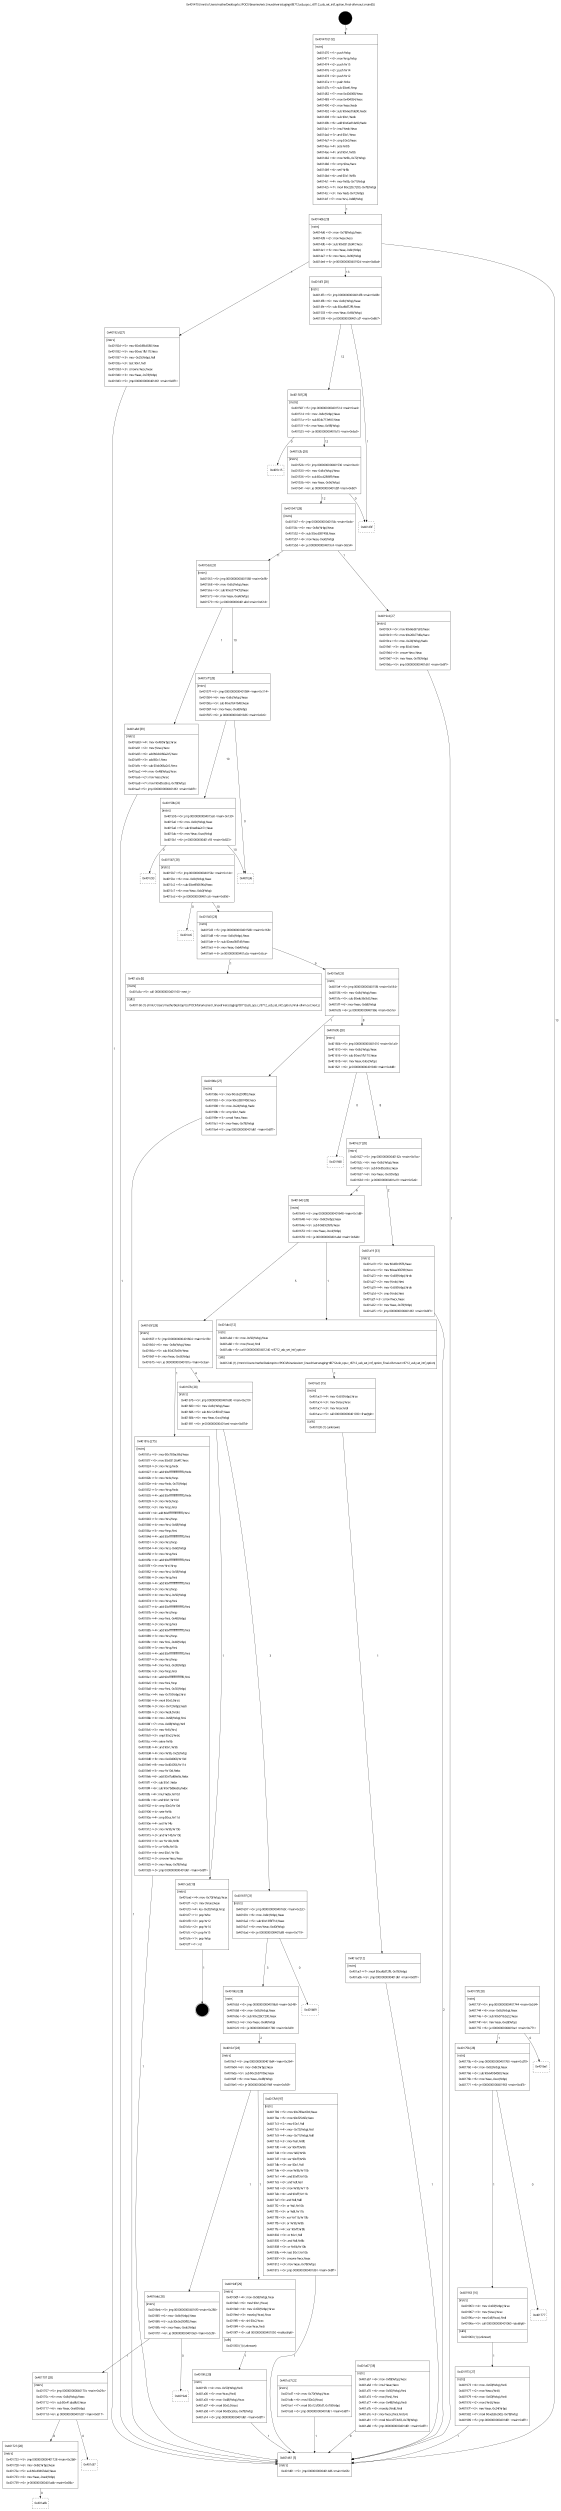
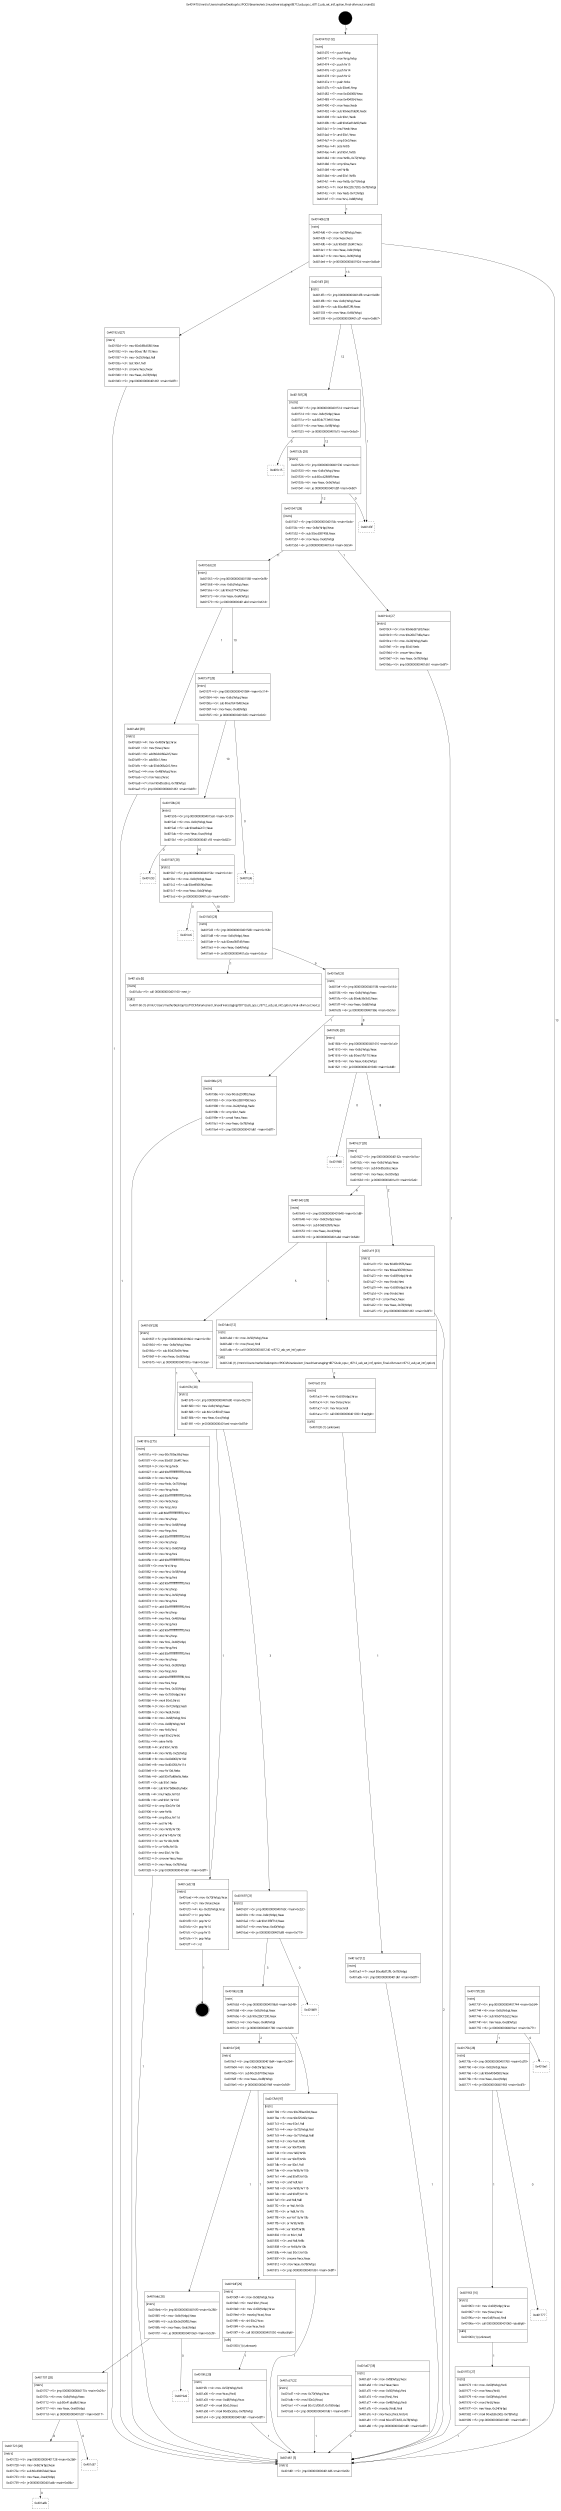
edge "0x40159b [28]" -> "0x401b36": now "0x40159b [28]" -> "0x4015b7 [28]"
edge "0x4016b3 [28]" -> "0x4017b9 [97]": added, label "1"
